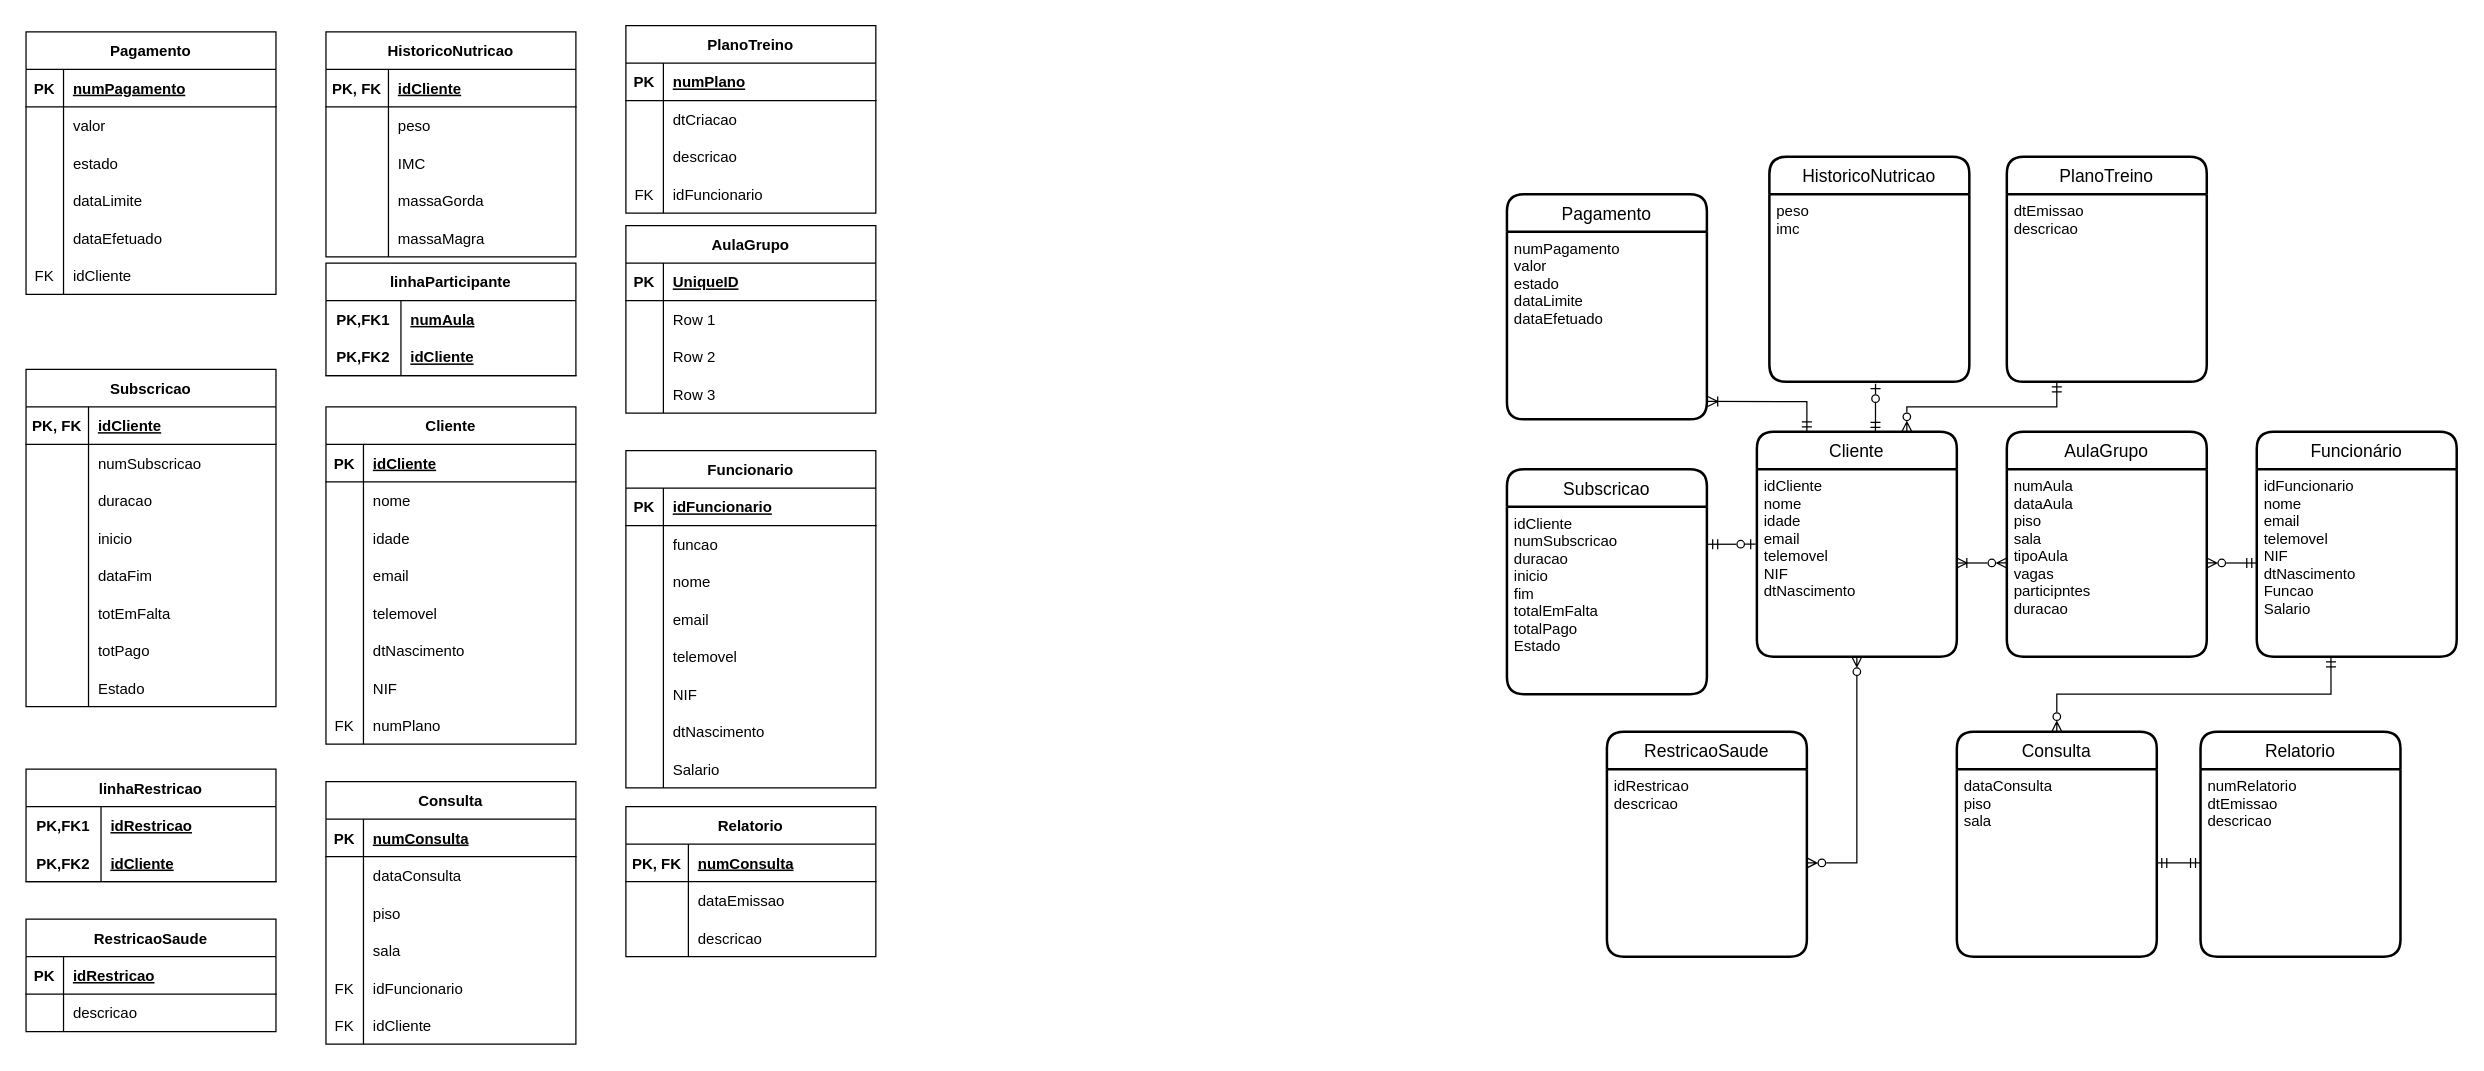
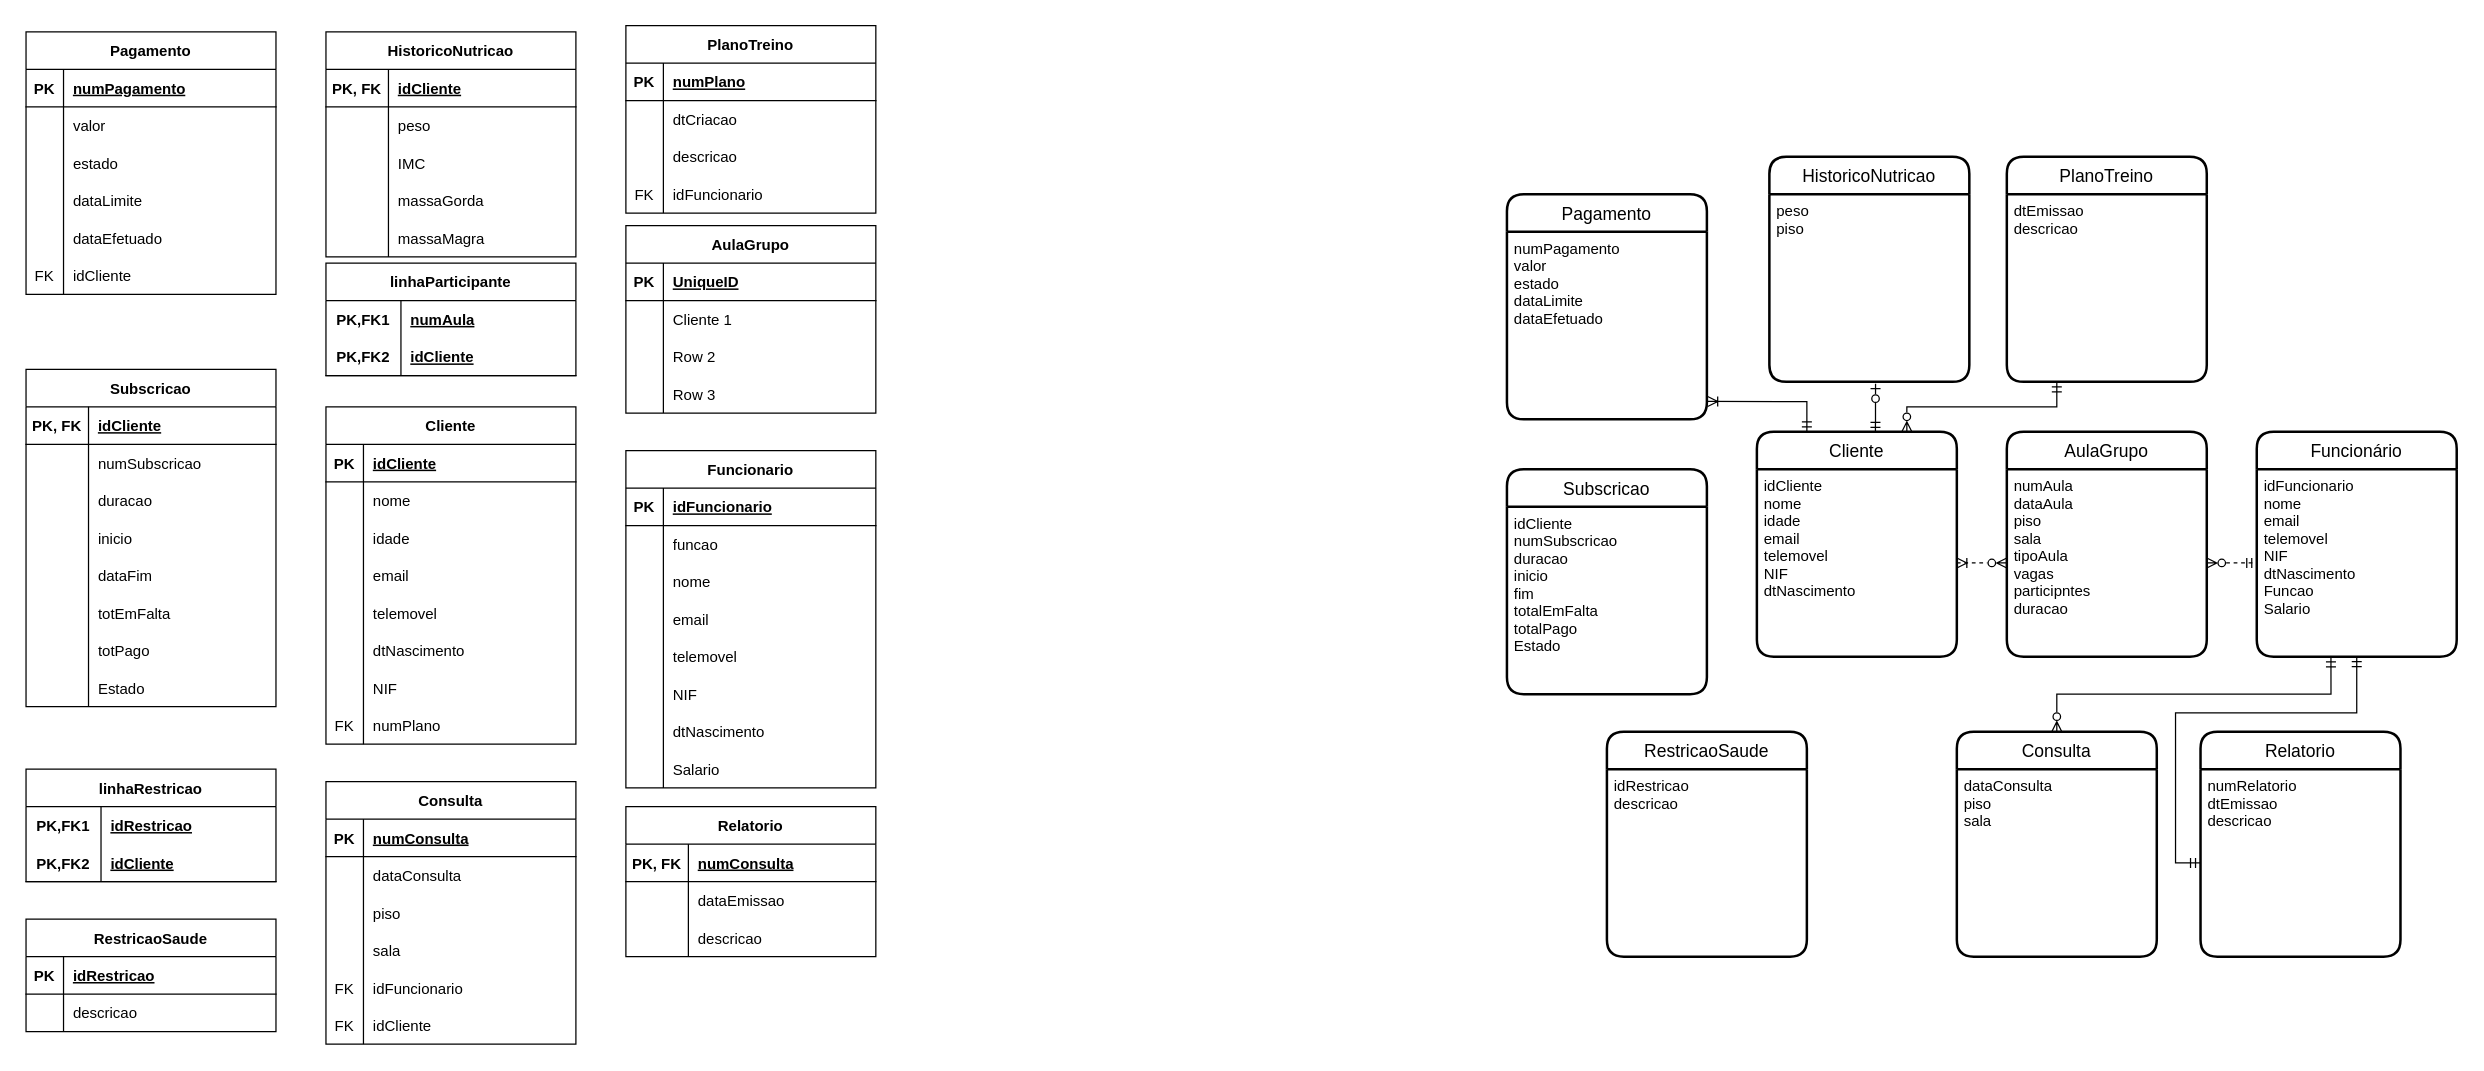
node "peso imc": label "peso imc" -> "peso piso"
node "Row 1": label "Row 1" -> "Cliente 1"
edge "idCliente nome idade email telemovel NIF dtNascimento" -- "idCliente numSubscricao duracao inicio fim totalEmFalta totalPago Estado": removed
edge "idCliente nome idade email telemovel NIF dtNascimento" -- "numAula dataAula piso sala tipoAula vagas participntes duracao": style solid -> dashed
edge "numAula dataAula piso sala tipoAula vagas participntes duracao" -- "idFuncionario nome email telemovel NIF dtNascimento Funcao Salario": style solid -> dashed
edge "idCliente nome idade email telemovel NIF dtNascimento" -- "idRestricao descricao": removed
edge "dataConsulta piso sala" -- "numRelatorio dtEmissao descricao": now "idFuncionario nome email telemovel NIF dtNascimento Funcao Salario" -- "numRelatorio dtEmissao descricao"
